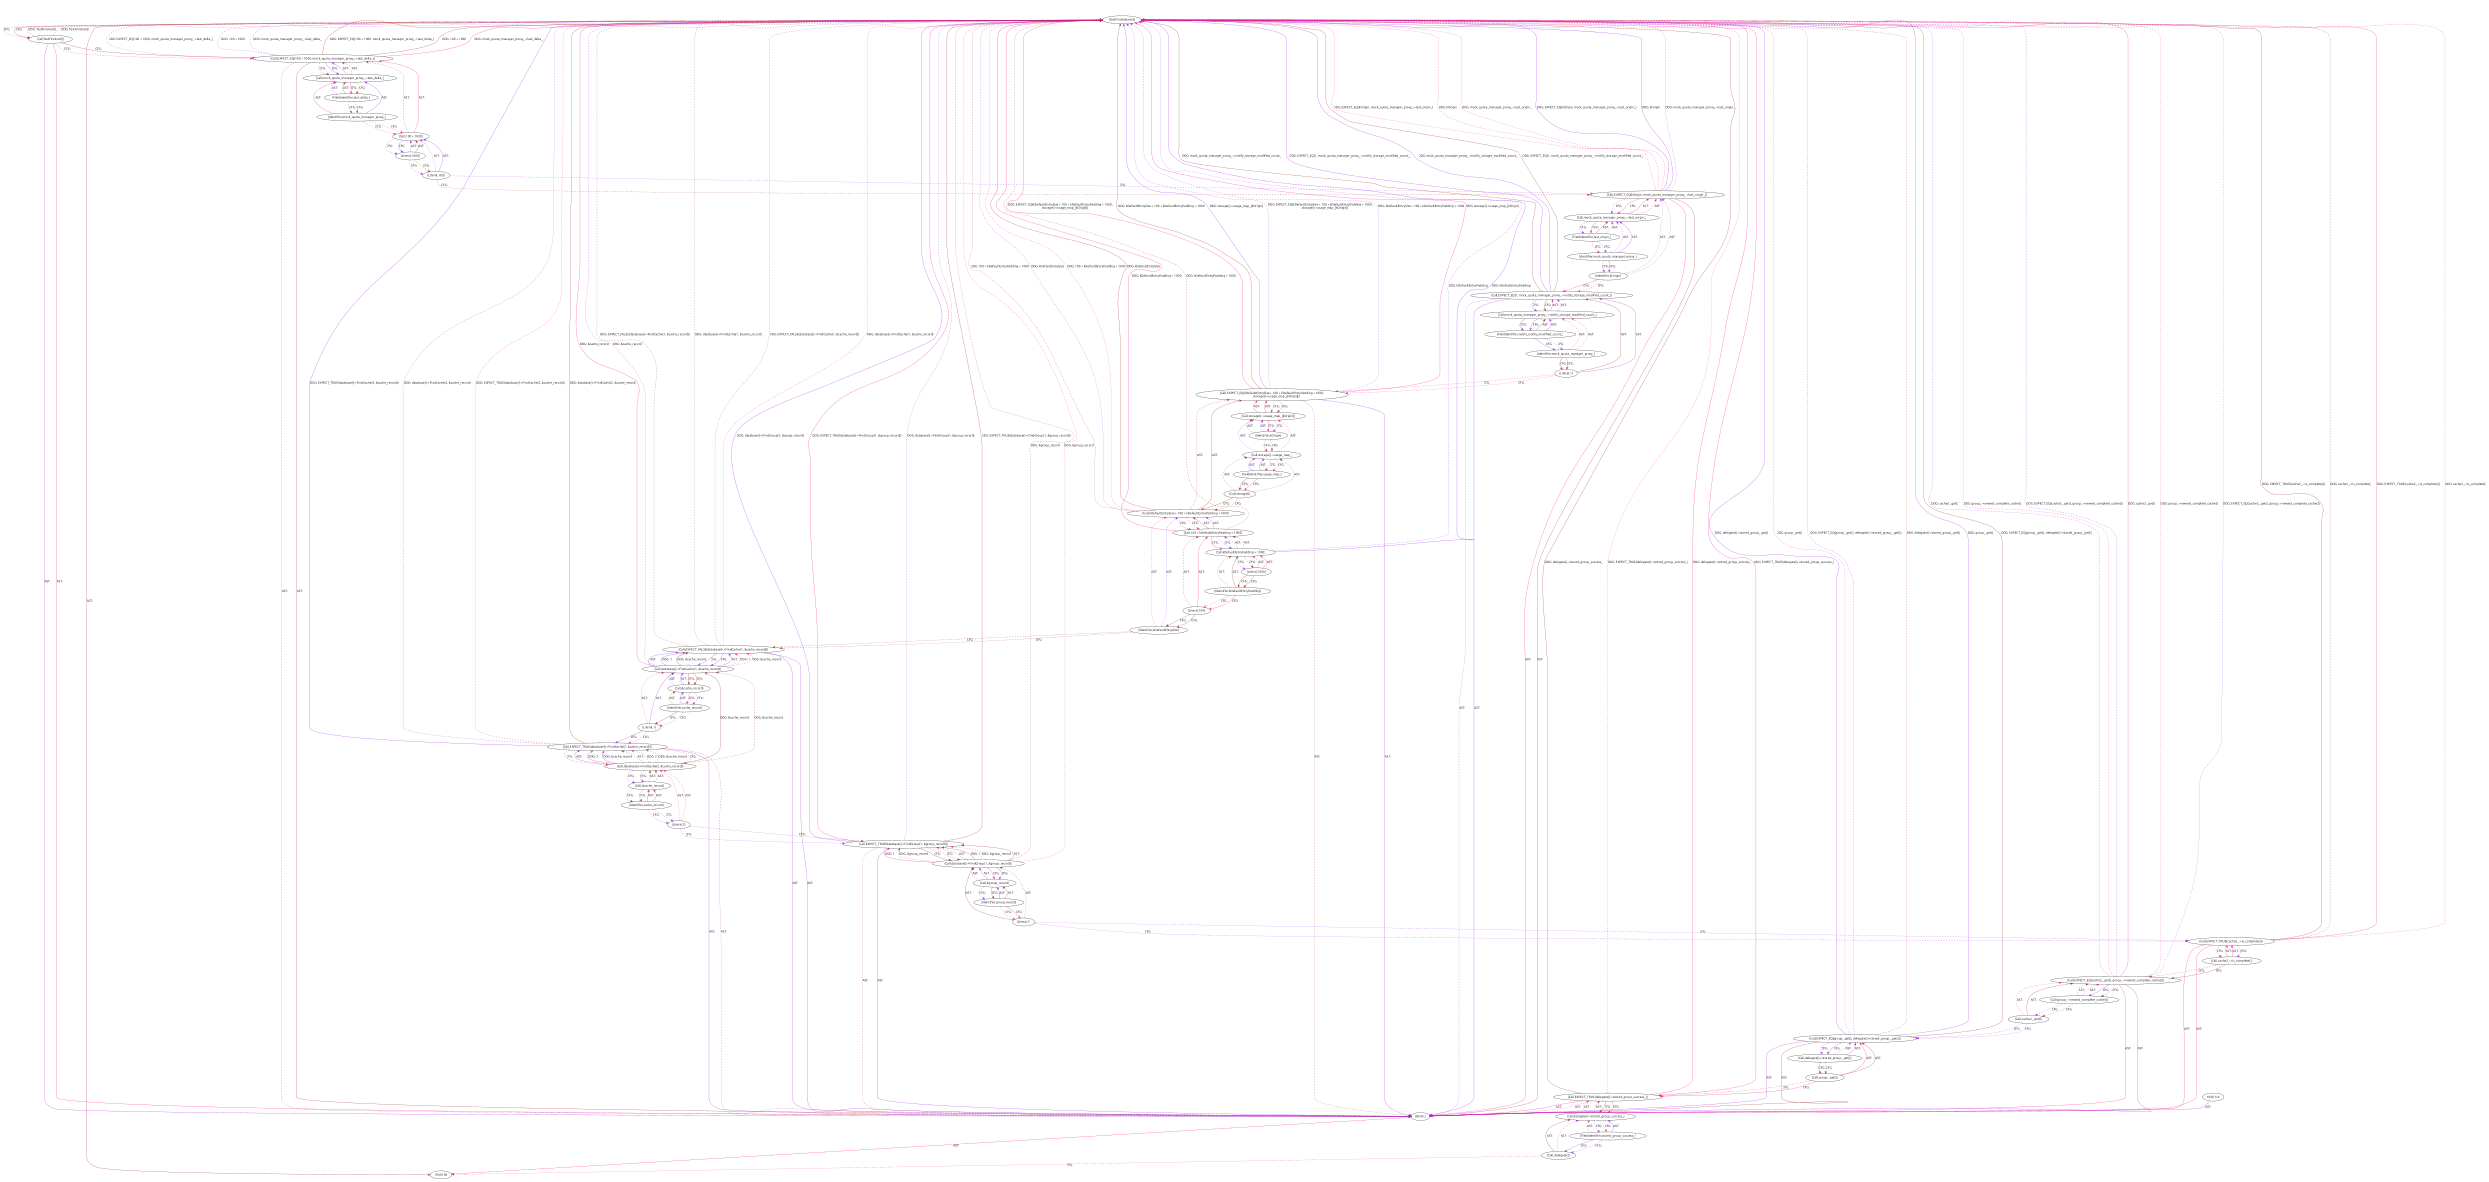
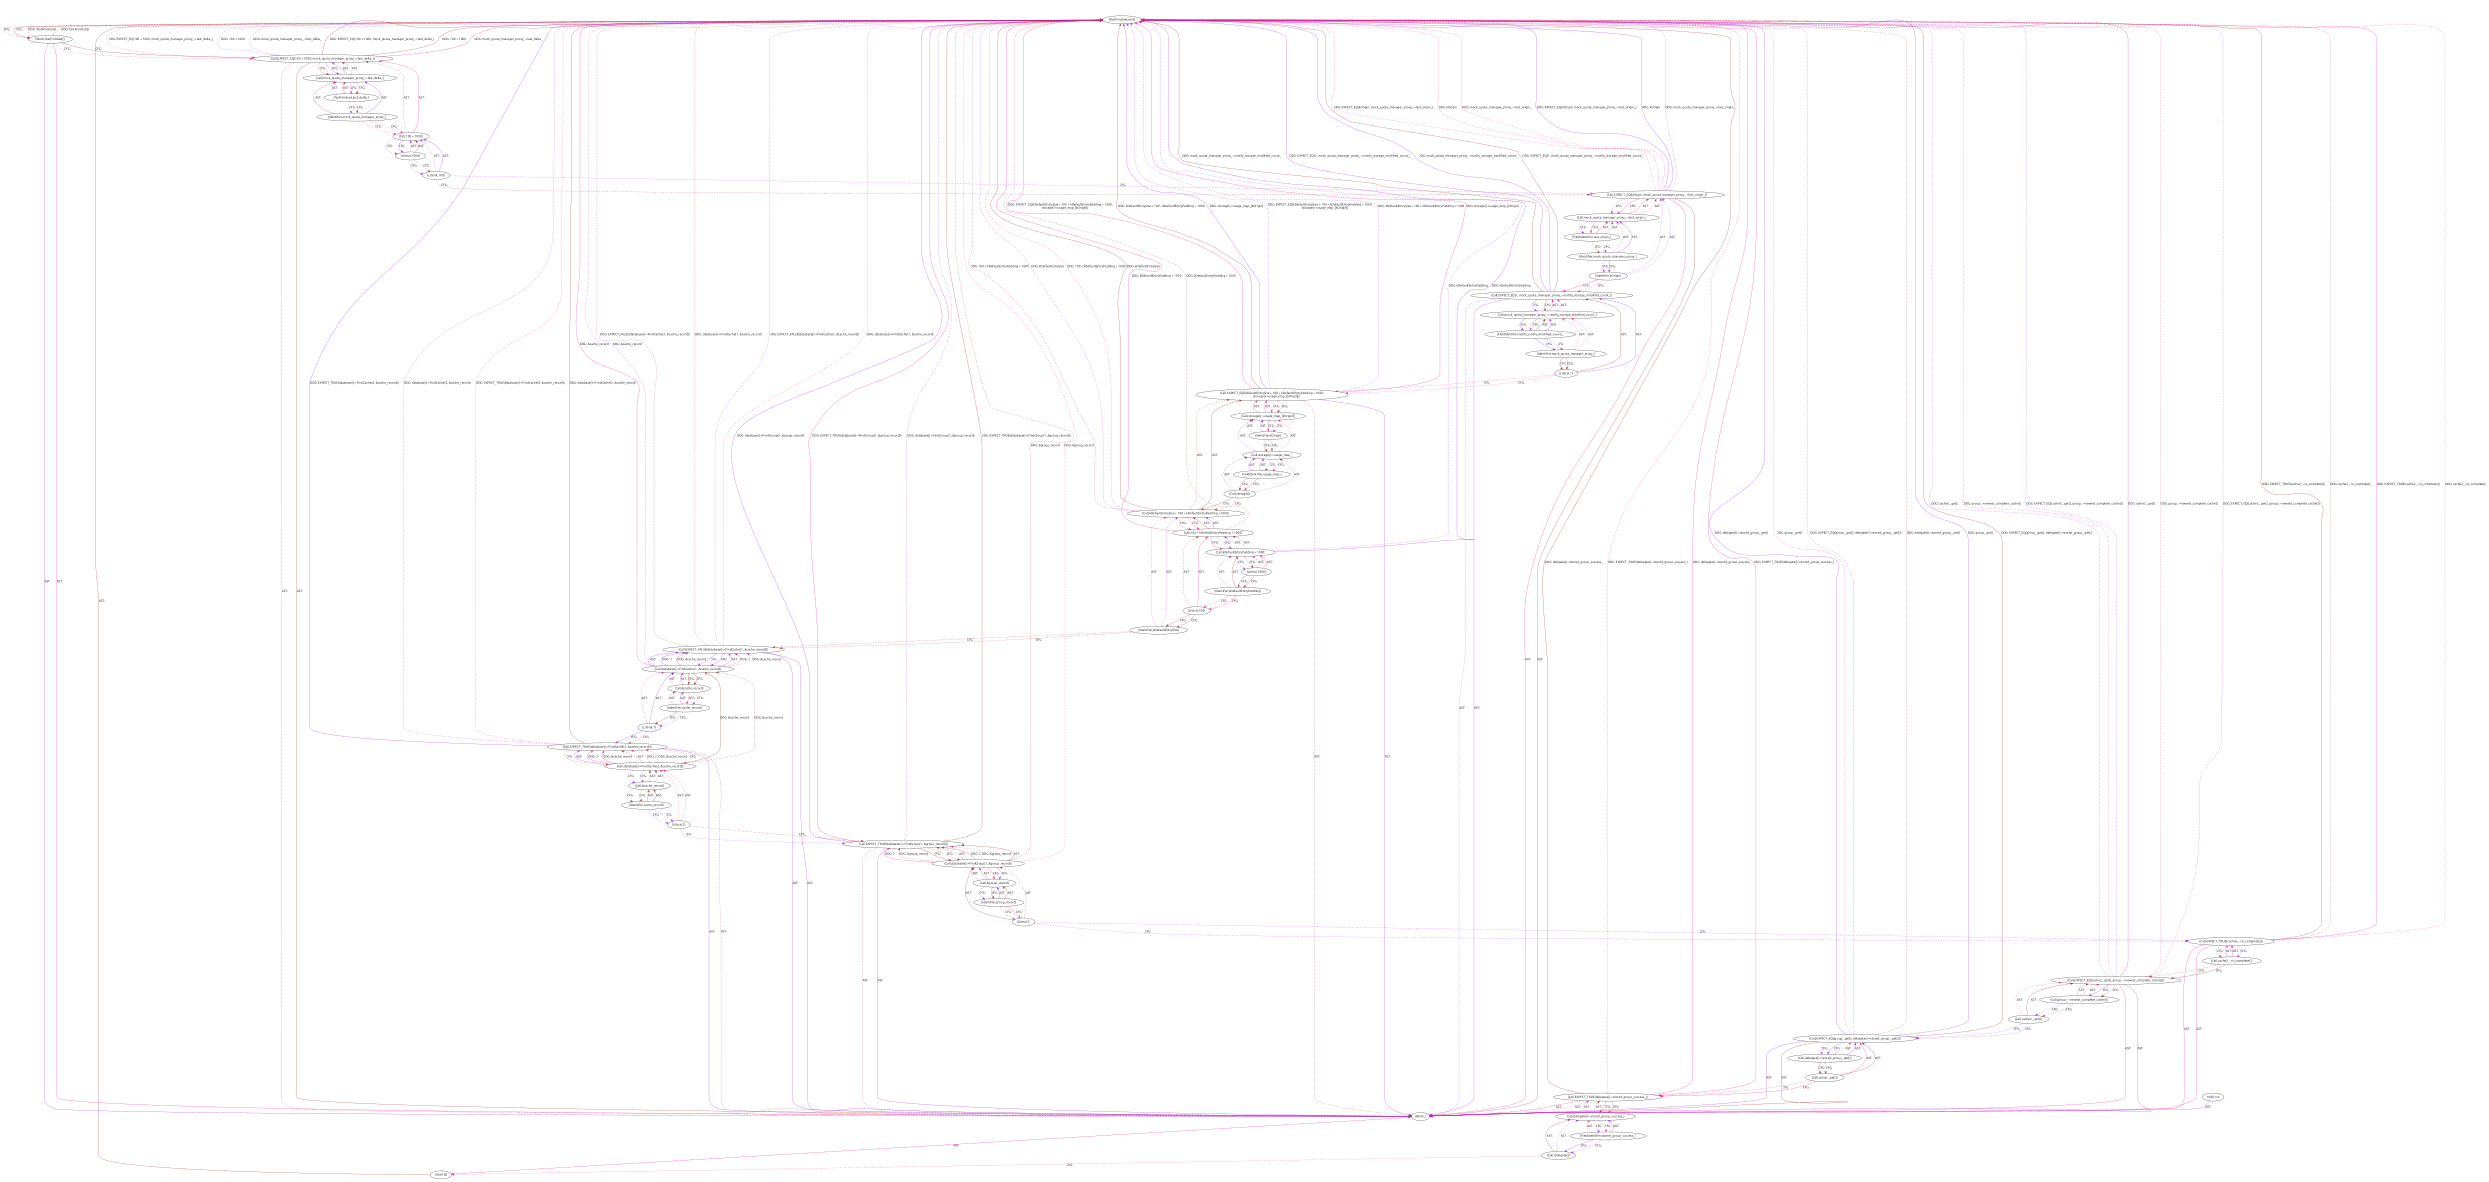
node "(Call,TestFinished())": label "(Call,TestFinished())" -> "(Block,TestFinished())"
node "(FieldIdentifier,last_delta_)": label "(FieldIdentifier,last_delta_)" -> "(TestFinished,last_delta_)"
edge "(TestFinished,void)" -> "1000100": reversed
